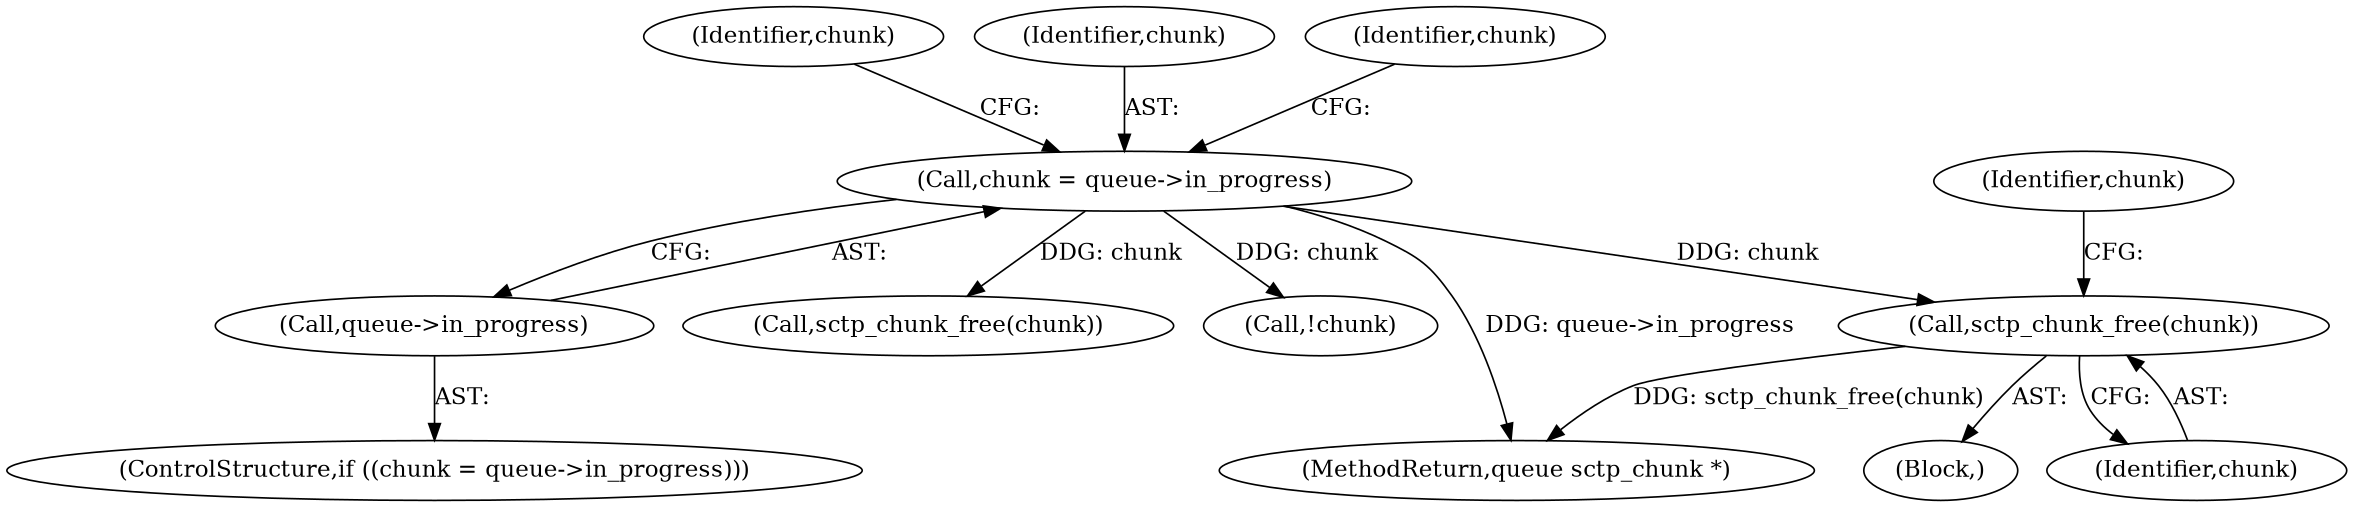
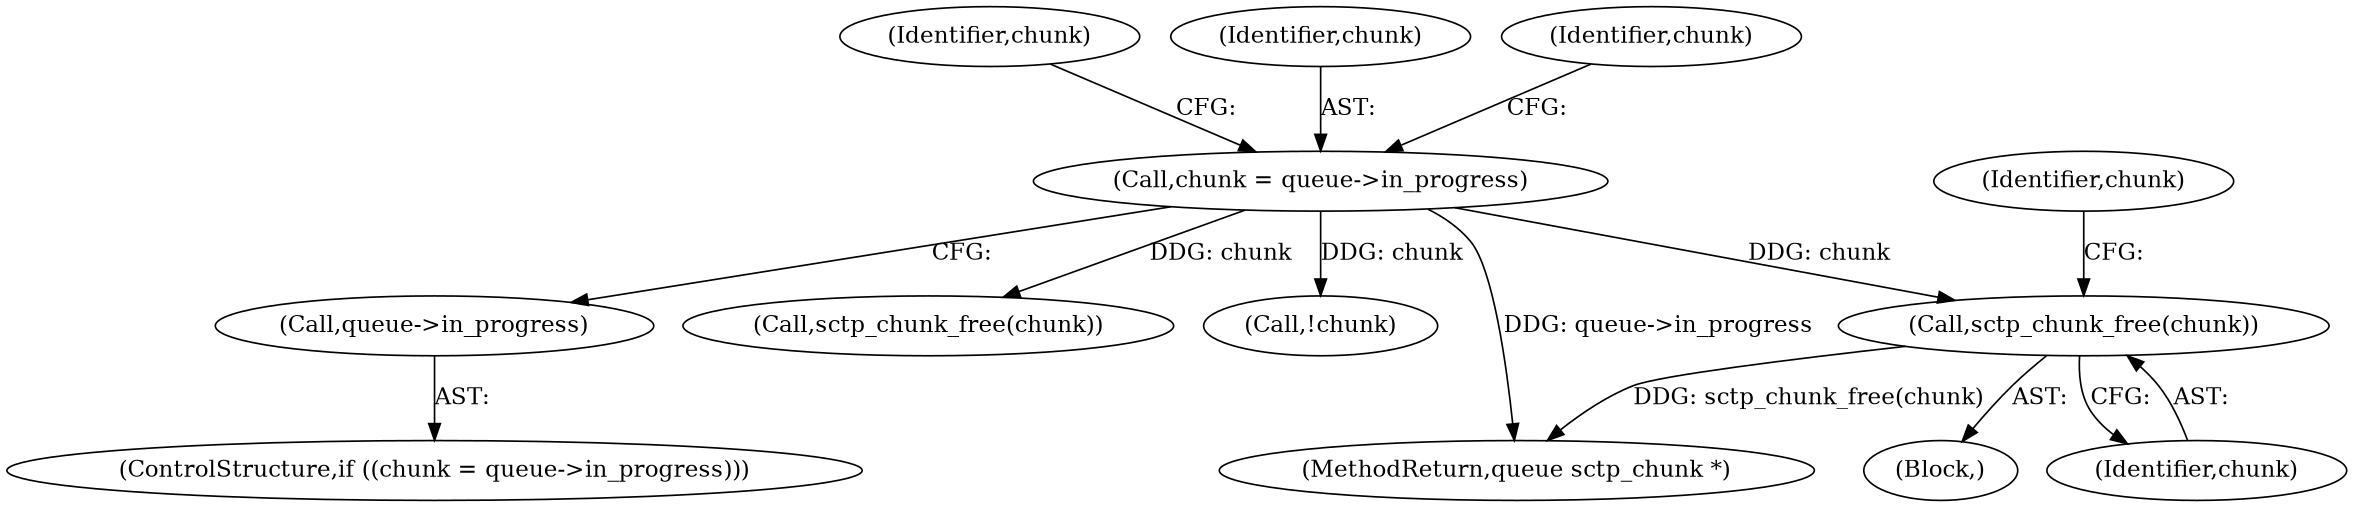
edge "(Call,queue->in_progress)" -> "(Call,chunk = queue->in_progress)": removed, label "AST:"
